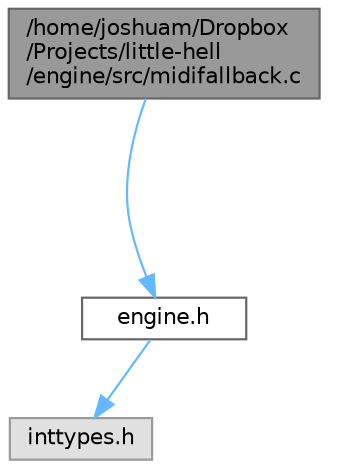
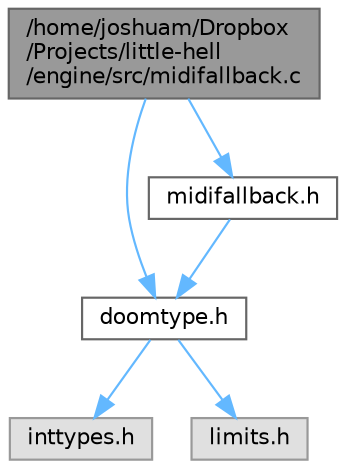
node "midifallback.h": added
node "engine.h": label "engine.h" -> "doomtype.h"
node "limits.h": added
